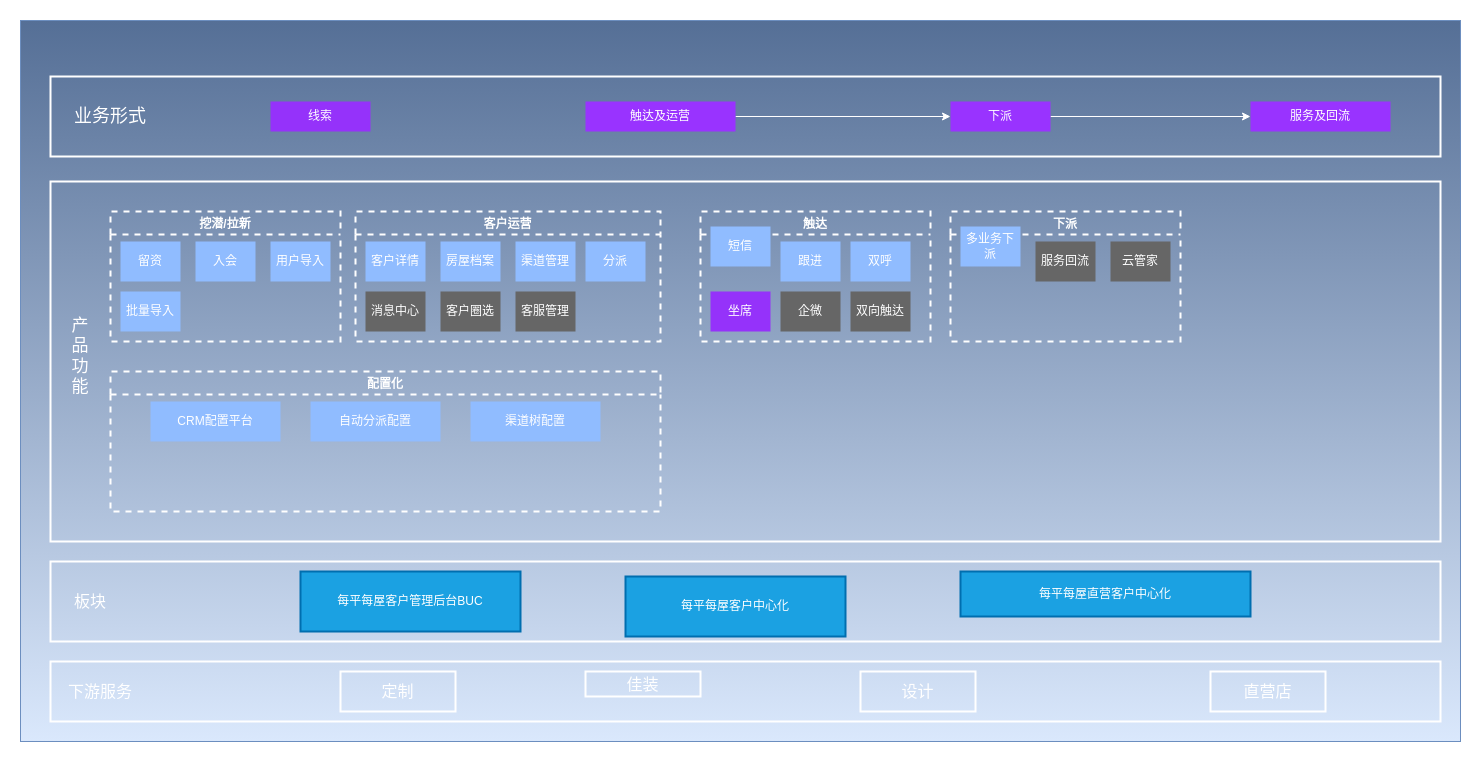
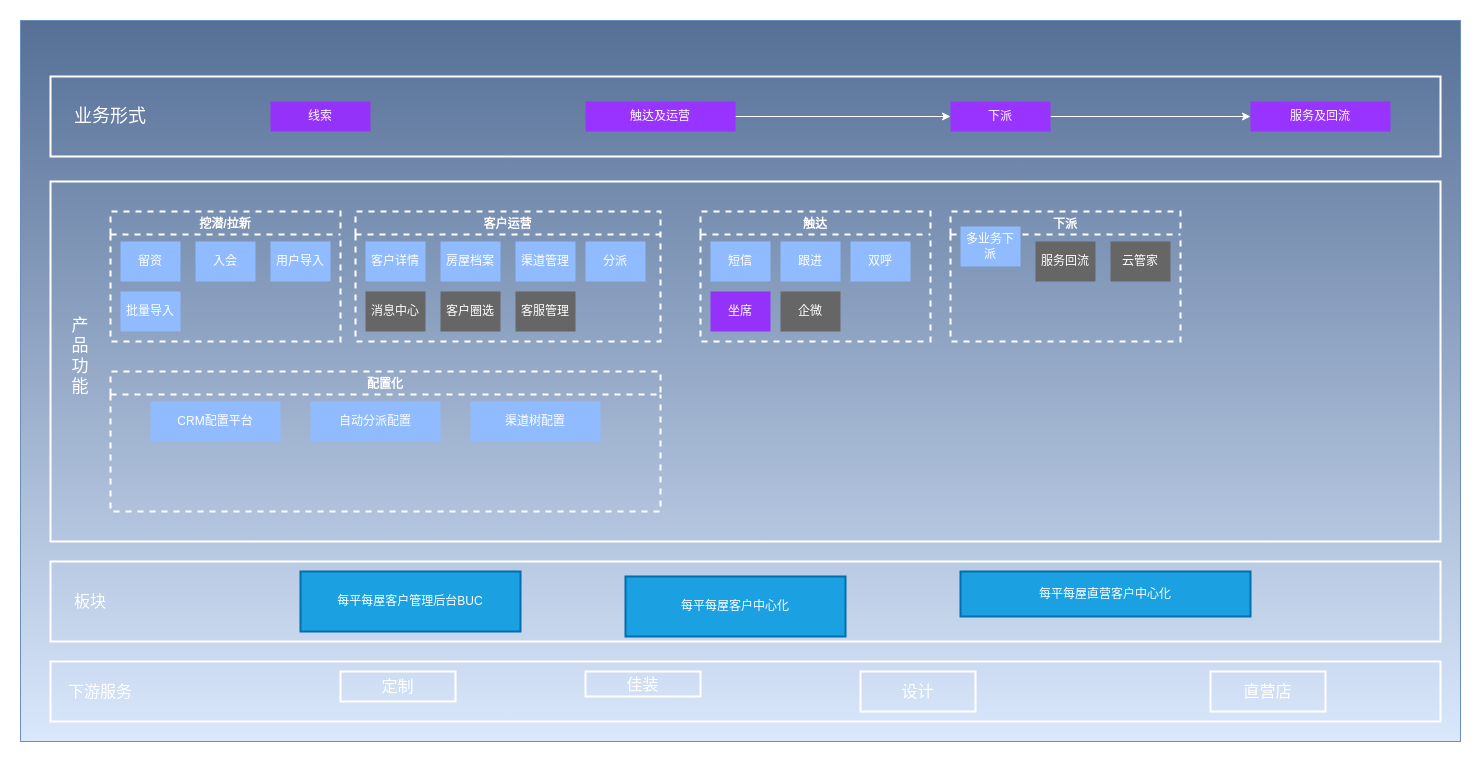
node "短信": moved (741, 247) -> (741, 262)
node "双向触达": removed
node "定制": size 115x40 -> 115x30
